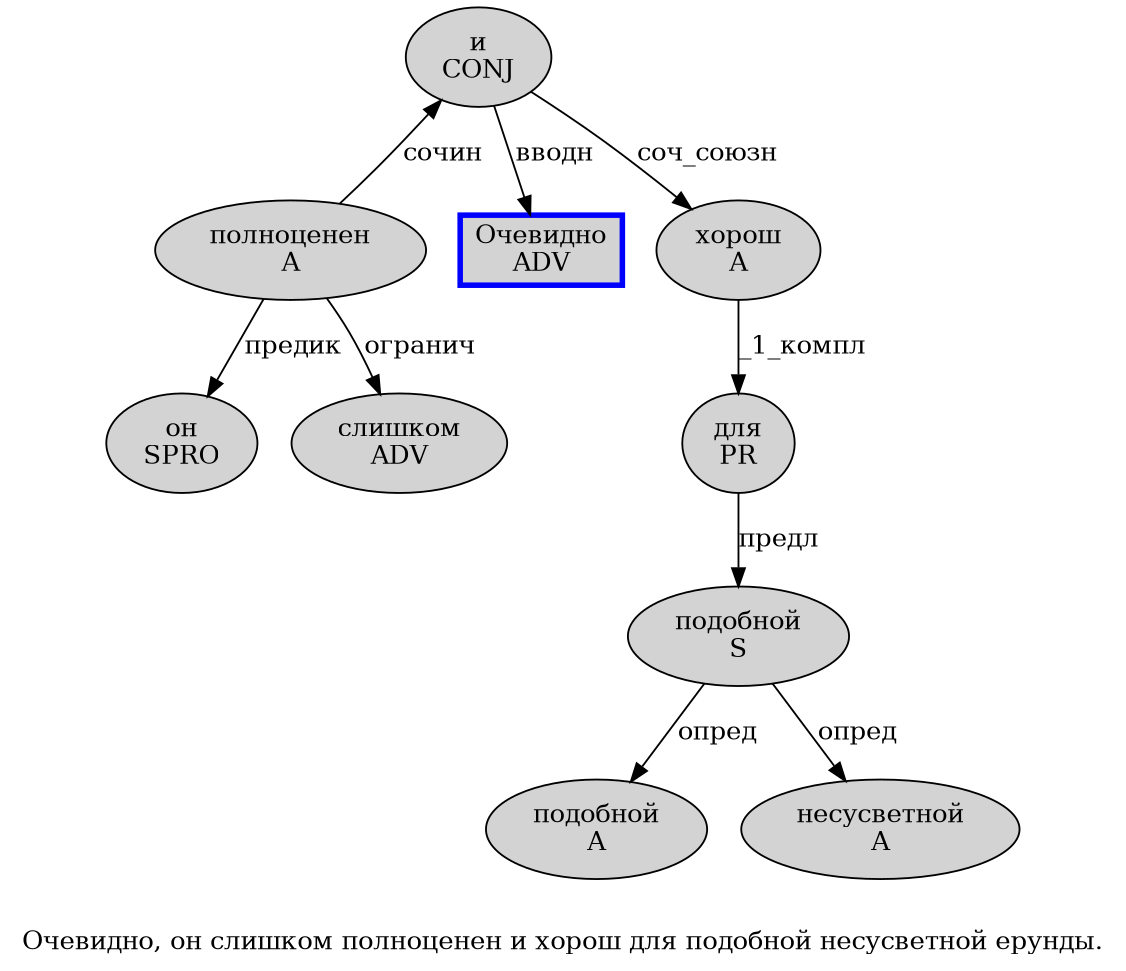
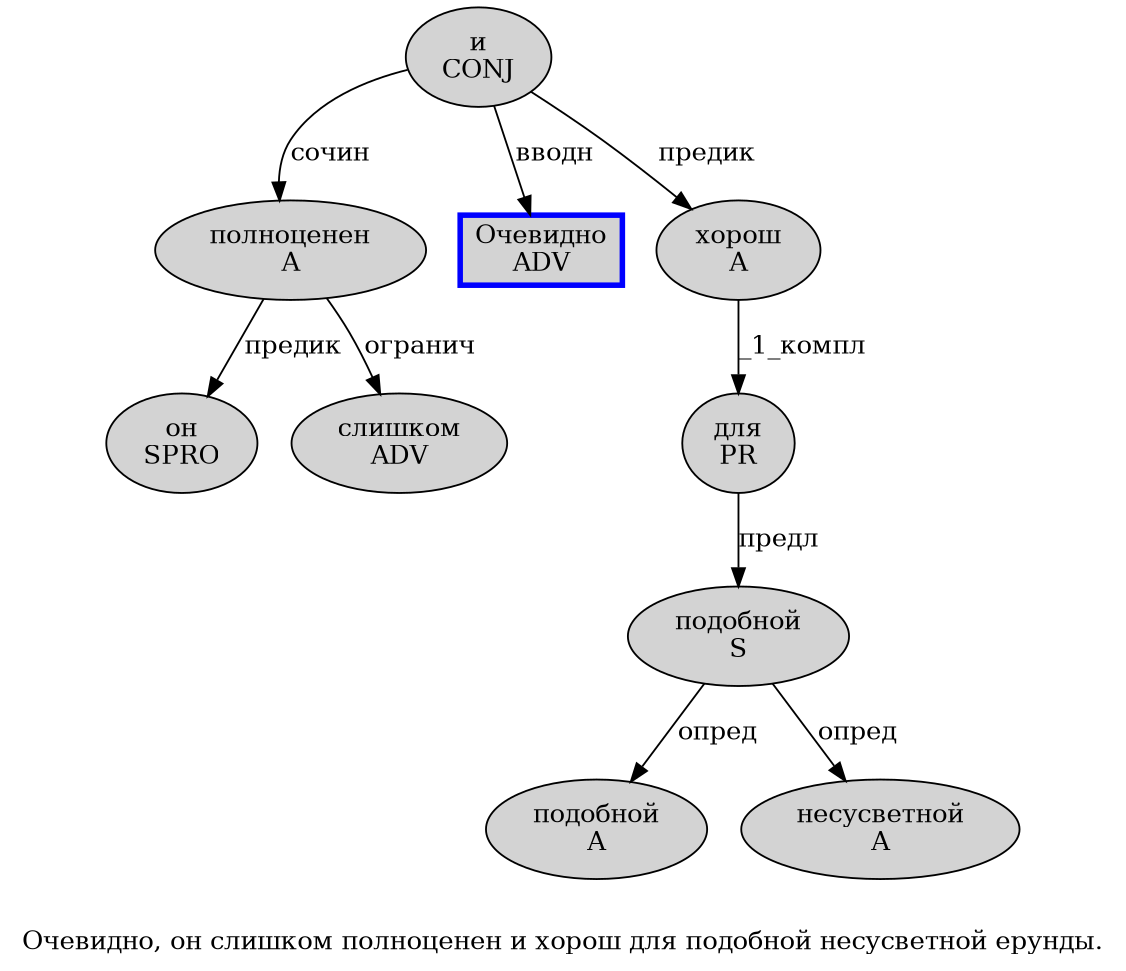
edge "и CONJ" -> "хорош A": label "соч_союзн" -> "предик"
edge "полноценен A" -> "и CONJ": reversed
